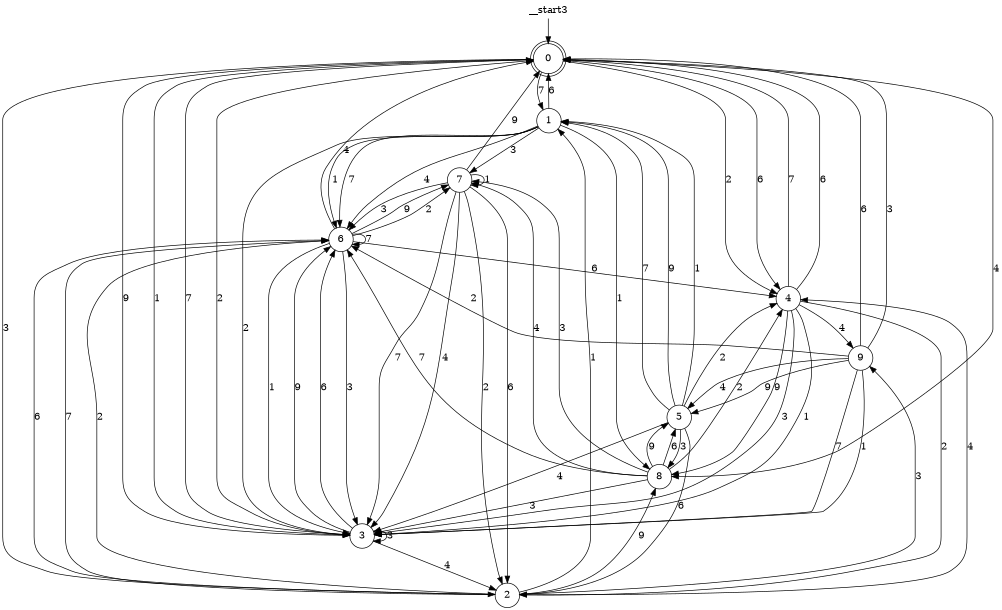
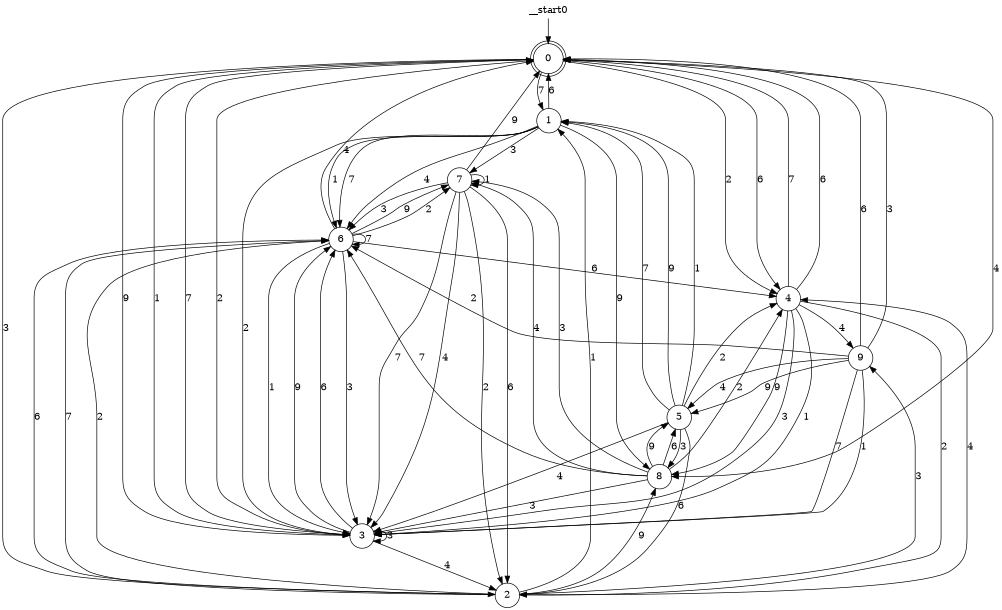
node "__start3": label "__start3" -> "__start0"
edge "1" -> "8": label "1" -> "9"
